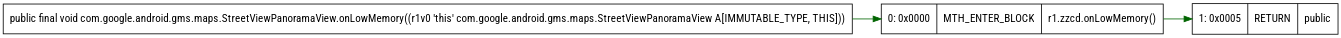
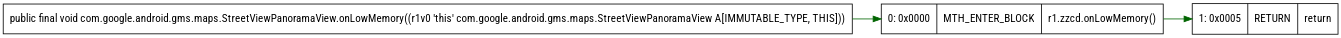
node "1: 0x0005": text "public" -> "return"
